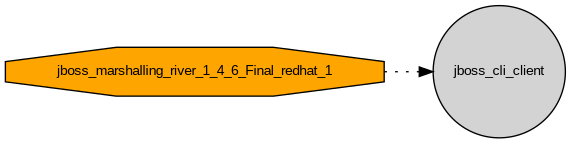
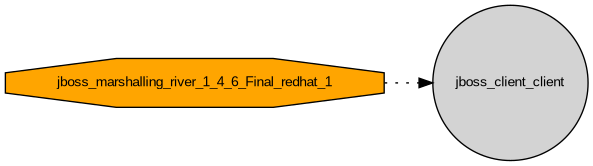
node "jboss_cli_client": label "jboss_cli_client" -> "jboss_client_client"
